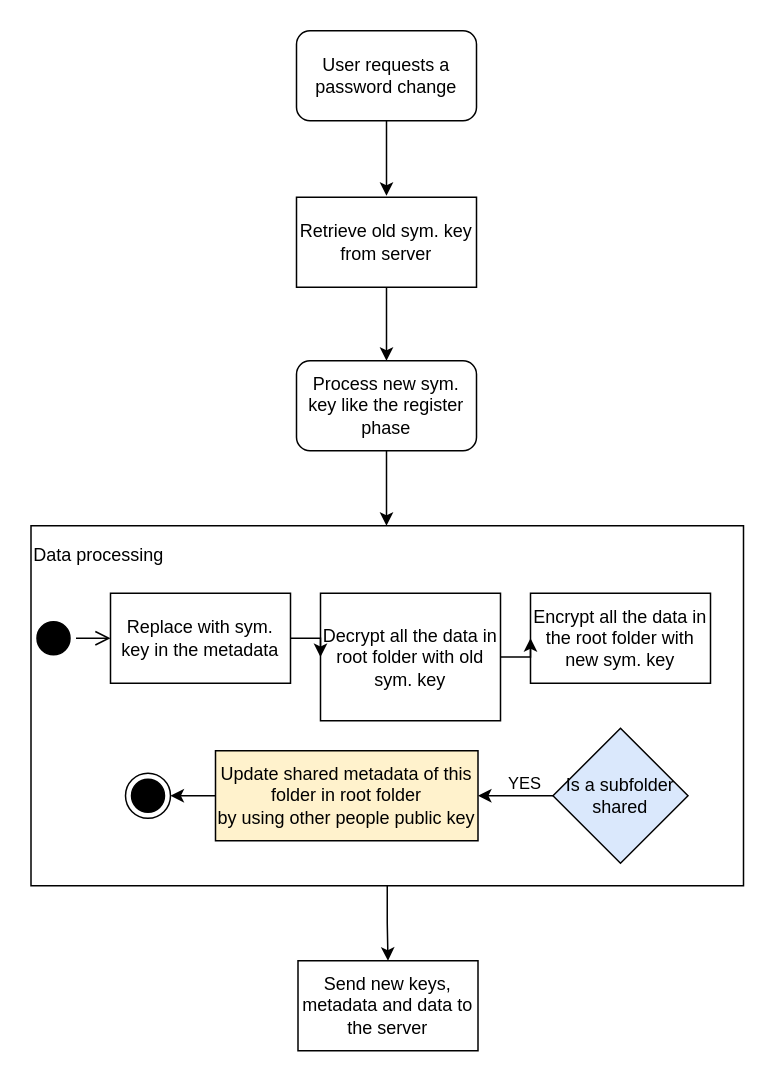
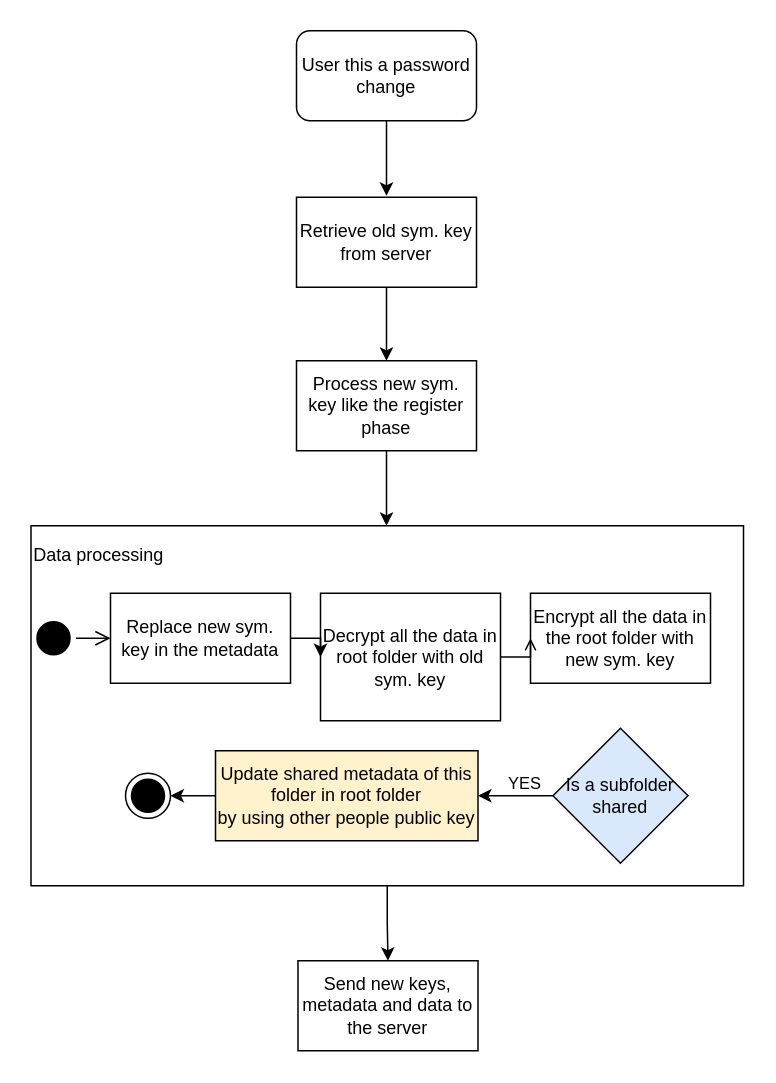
node "User requests a password change": label "User requests a password change" -> "User this a password change"
node "Process new sym. key like the register phase": shape rounded rectangle -> rectangle
node "Replace with sym. key in the metadata": label "Replace with sym. key in the metadata" -> "Replace new sym. key in the metadata"
edge "Decrypt all the data in root folder with old sym. key" -> "Encrypt all the data in the root folder with new sym. key": arrowhead classic -> open
